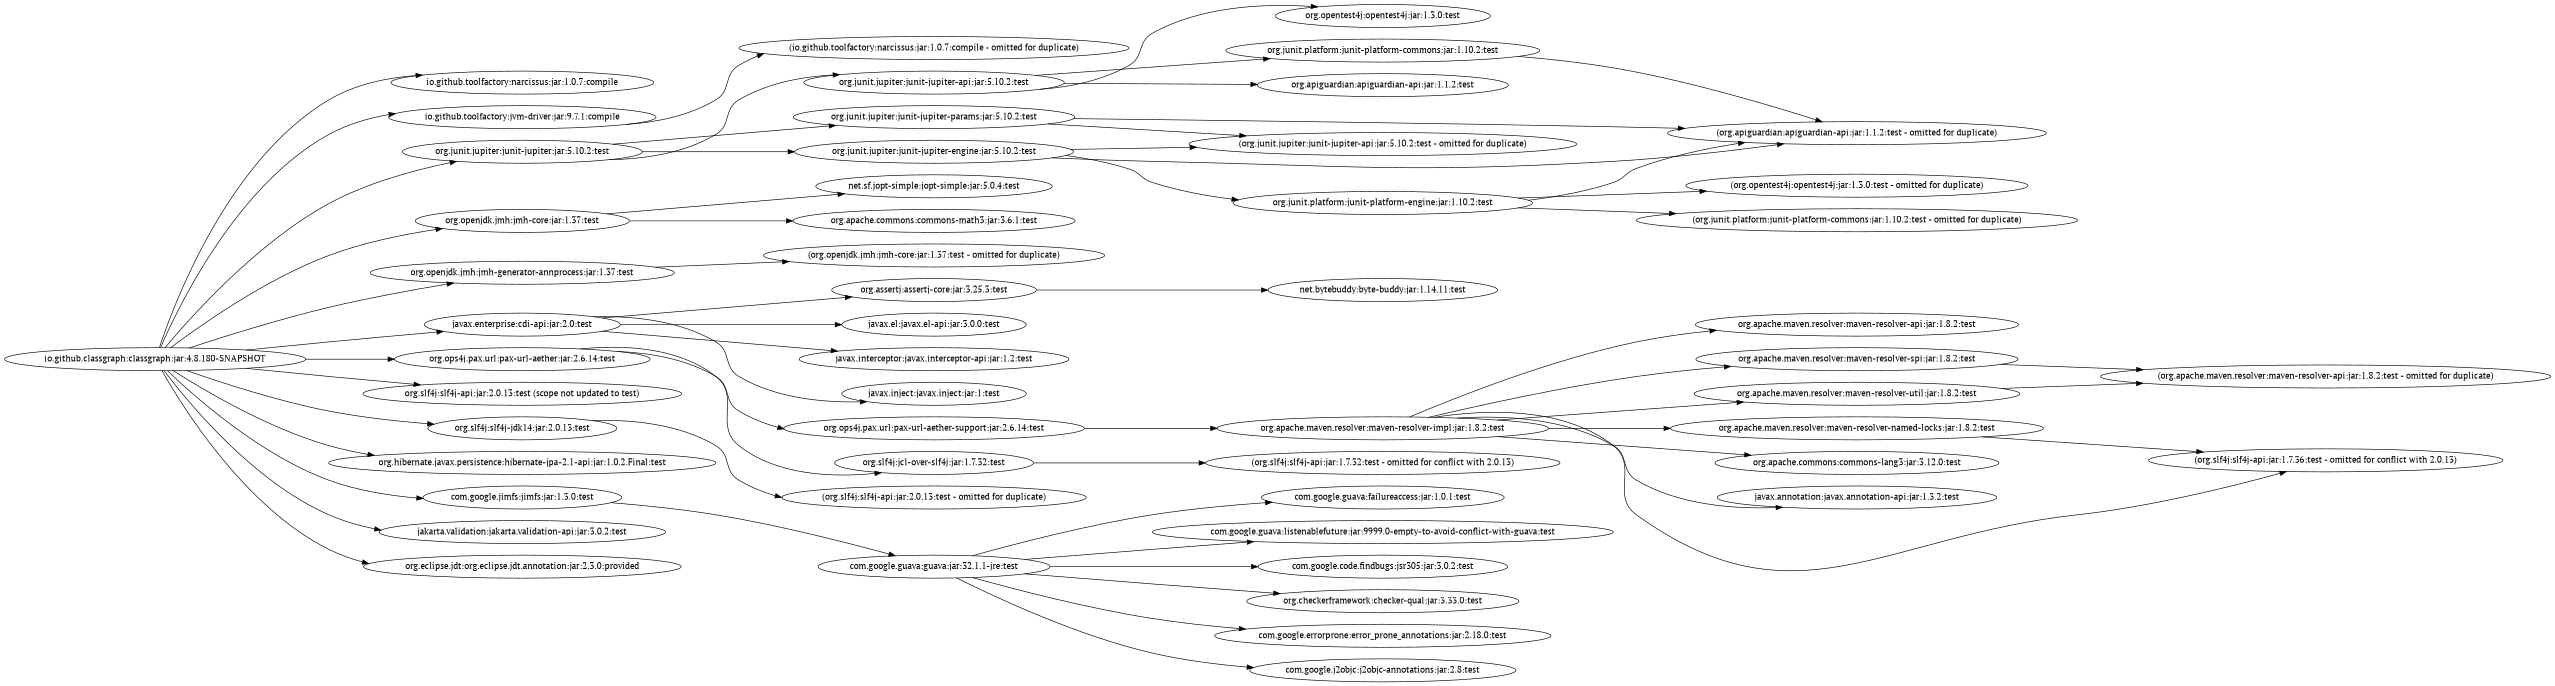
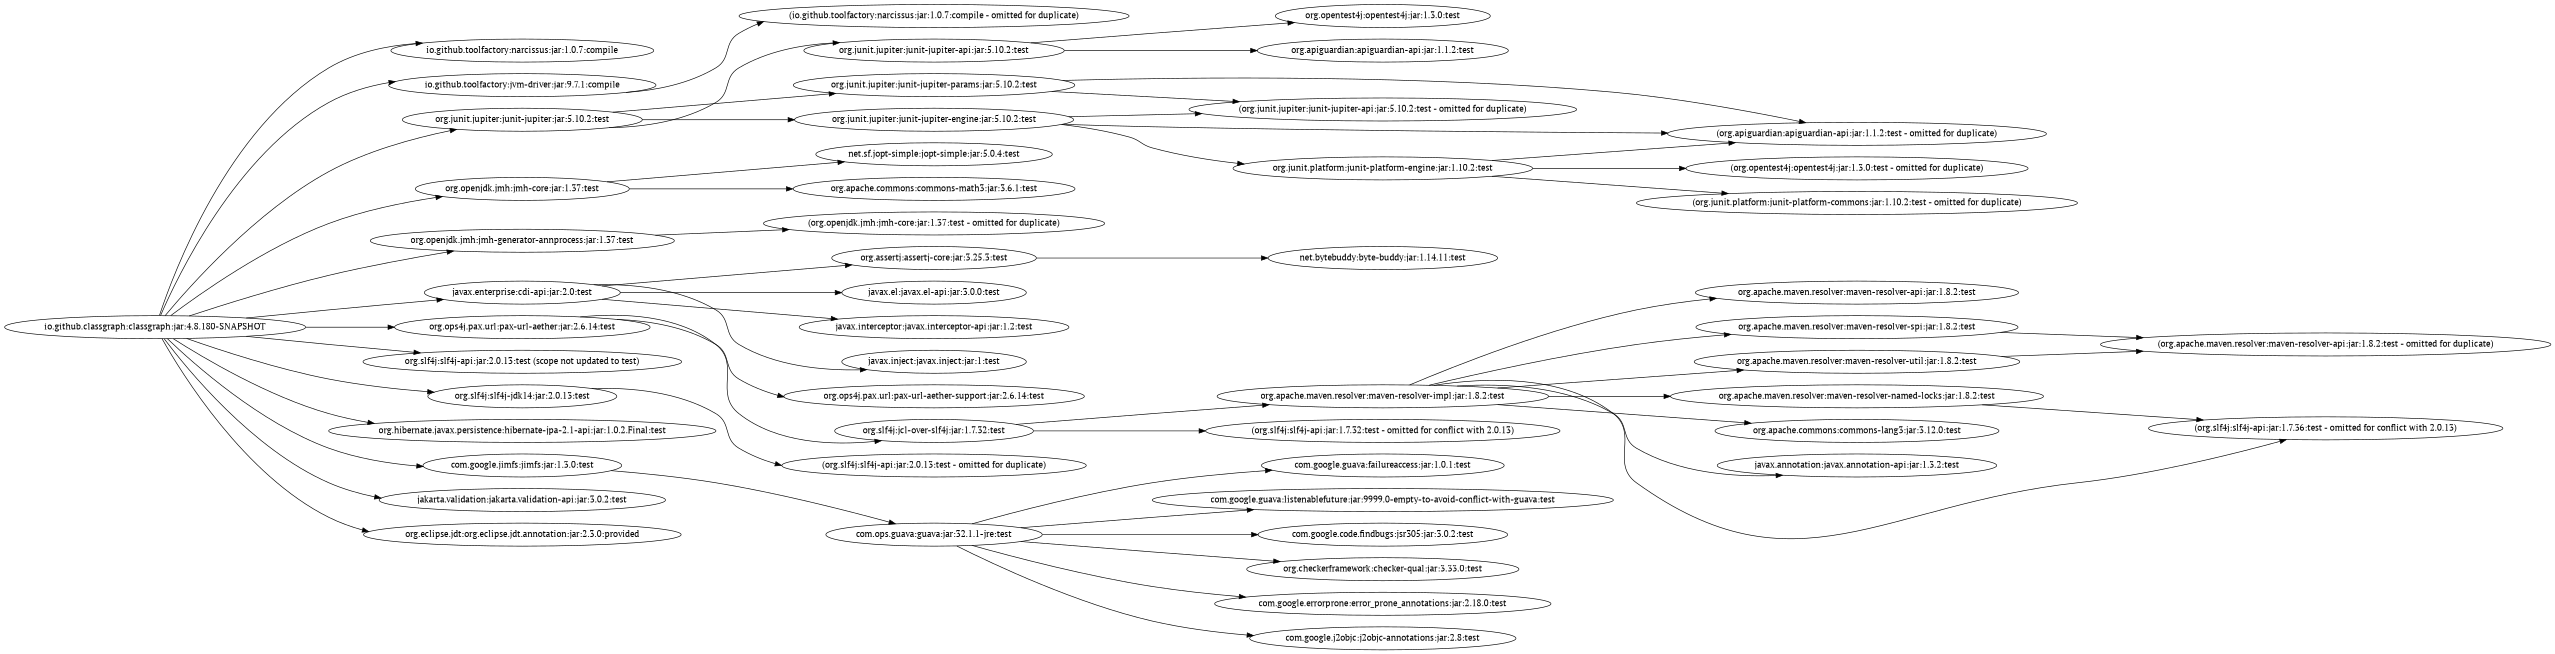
node "org.junit.platform:junit-platform-commons:jar:1.10.2:test": removed
edge "org.ops4j.pax.url:pax-url-aether-support:jar:2.6.14:test" -> "org.apache.maven.resolver:maven-resolver-impl:jar:1.8.2:test": now "org.slf4j:jcl-over-slf4j:jar:1.7.32:test" -> "org.apache.maven.resolver:maven-resolver-impl:jar:1.8.2:test"
node "com.google.guava:guava:jar:32.1.1-jre:test": label "com.google.guava:guava:jar:32.1.1-jre:test" -> "com.ops.guava:guava:jar:32.1.1-jre:test"
